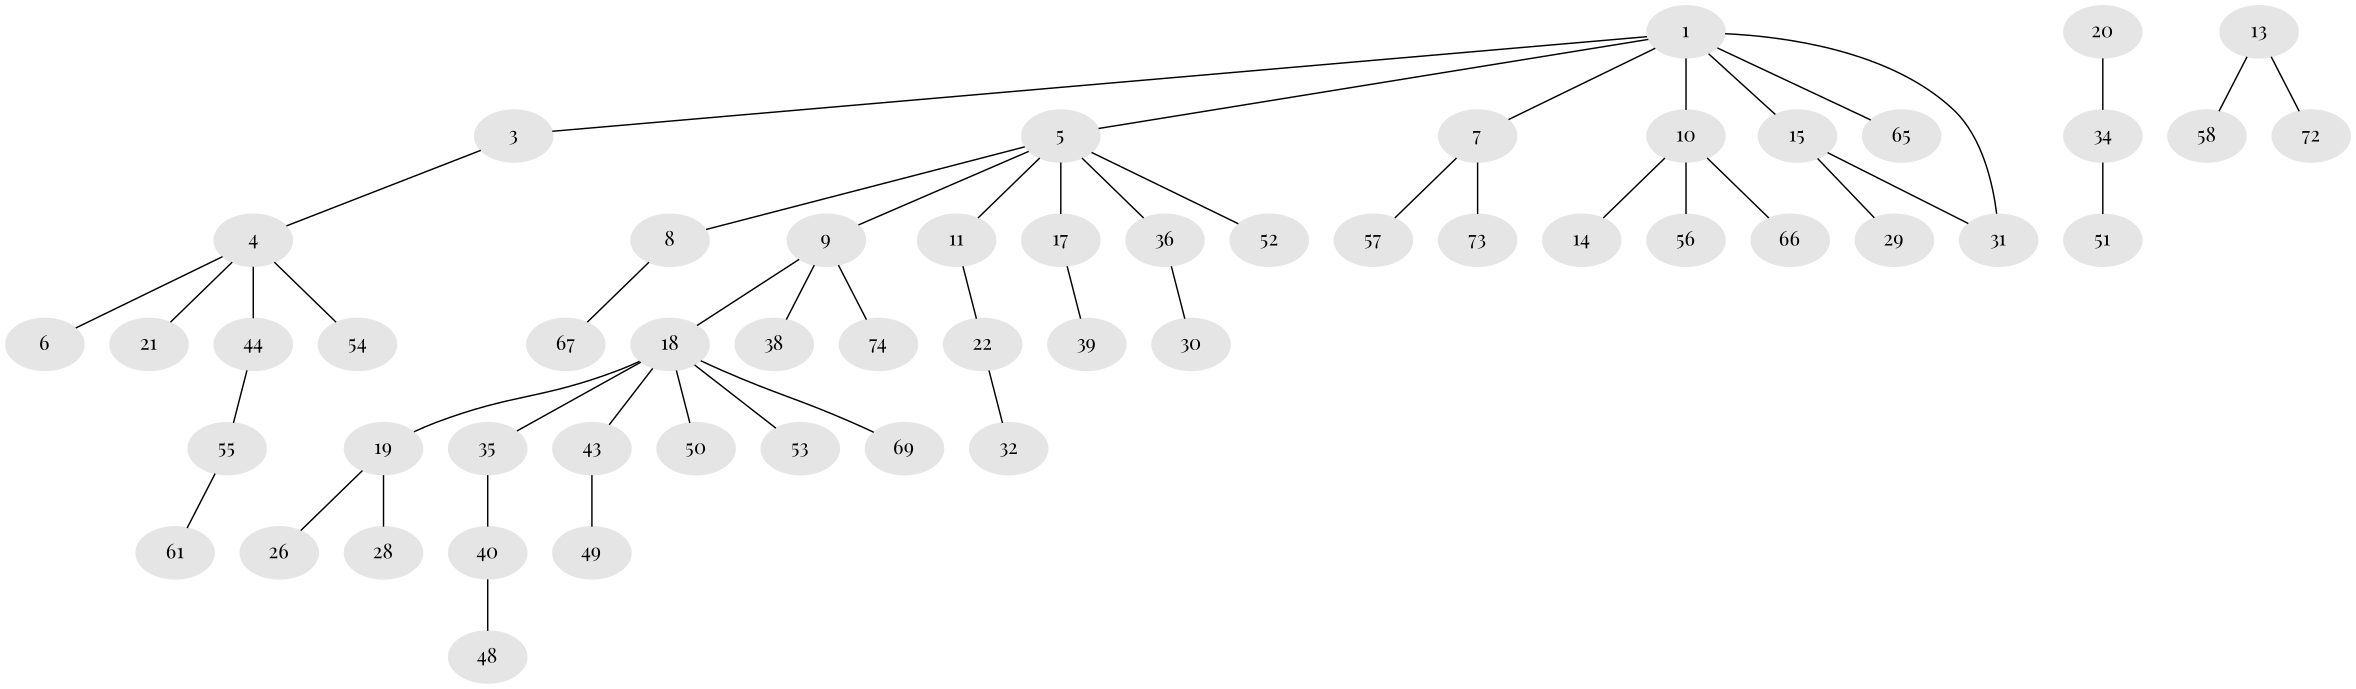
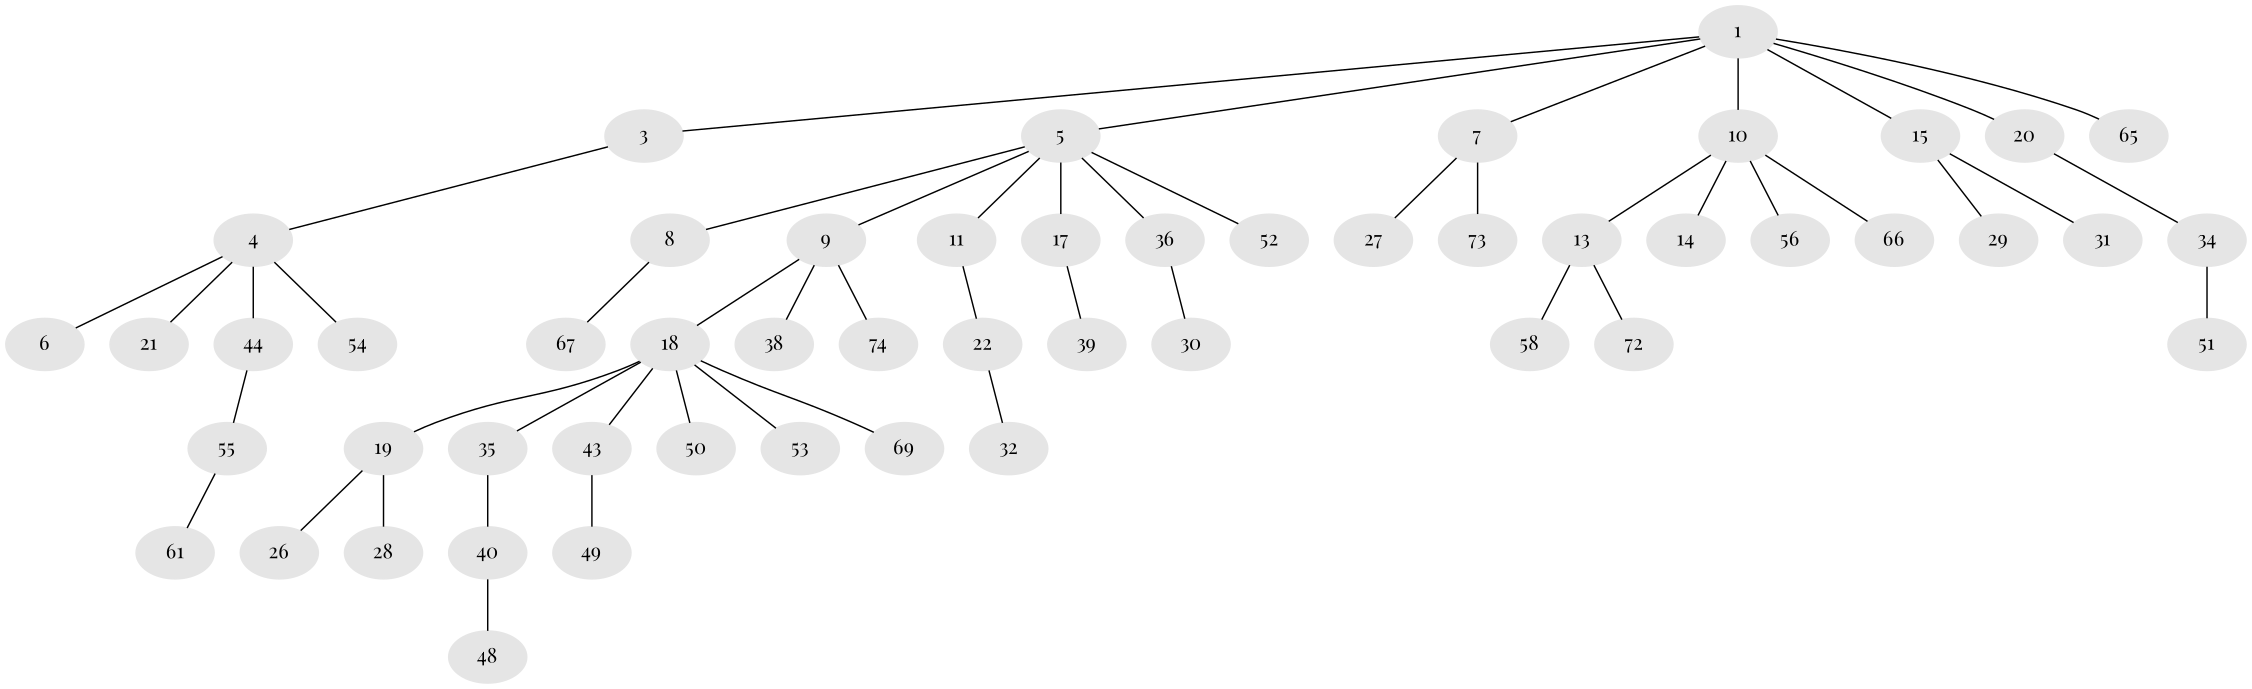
edge "1" -- "31": now "1" -- "20"
edge "10" -- "13": added
node "57": label "57" -> "27"
